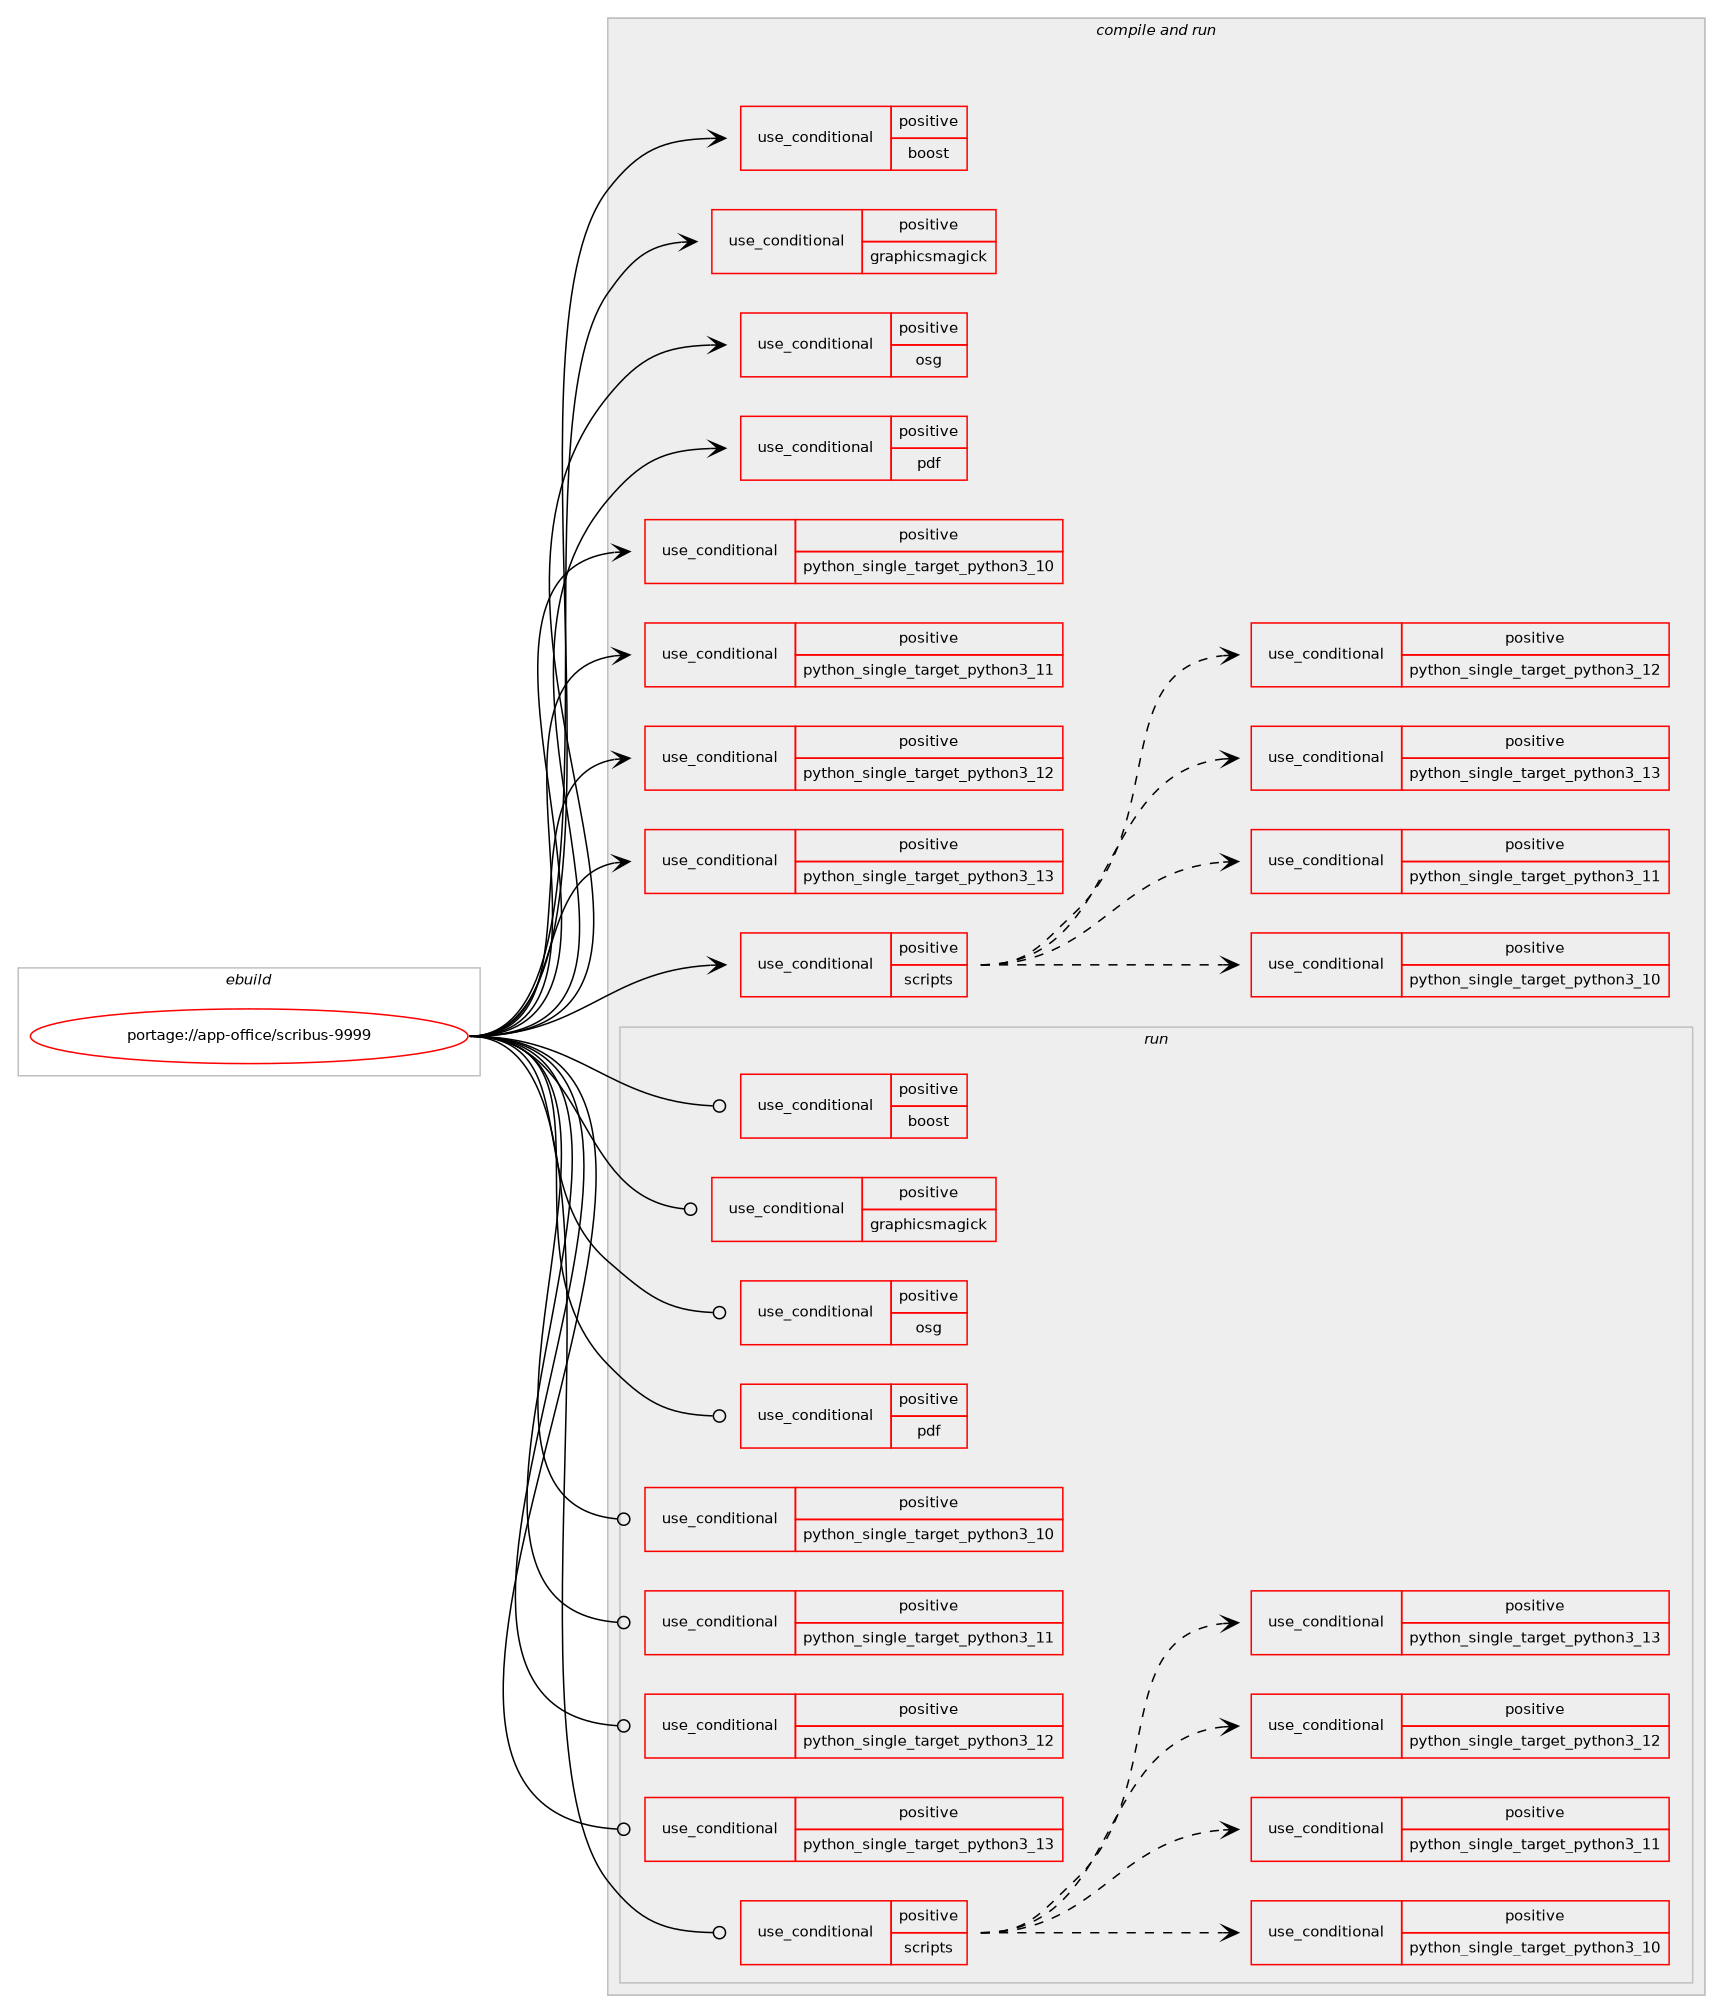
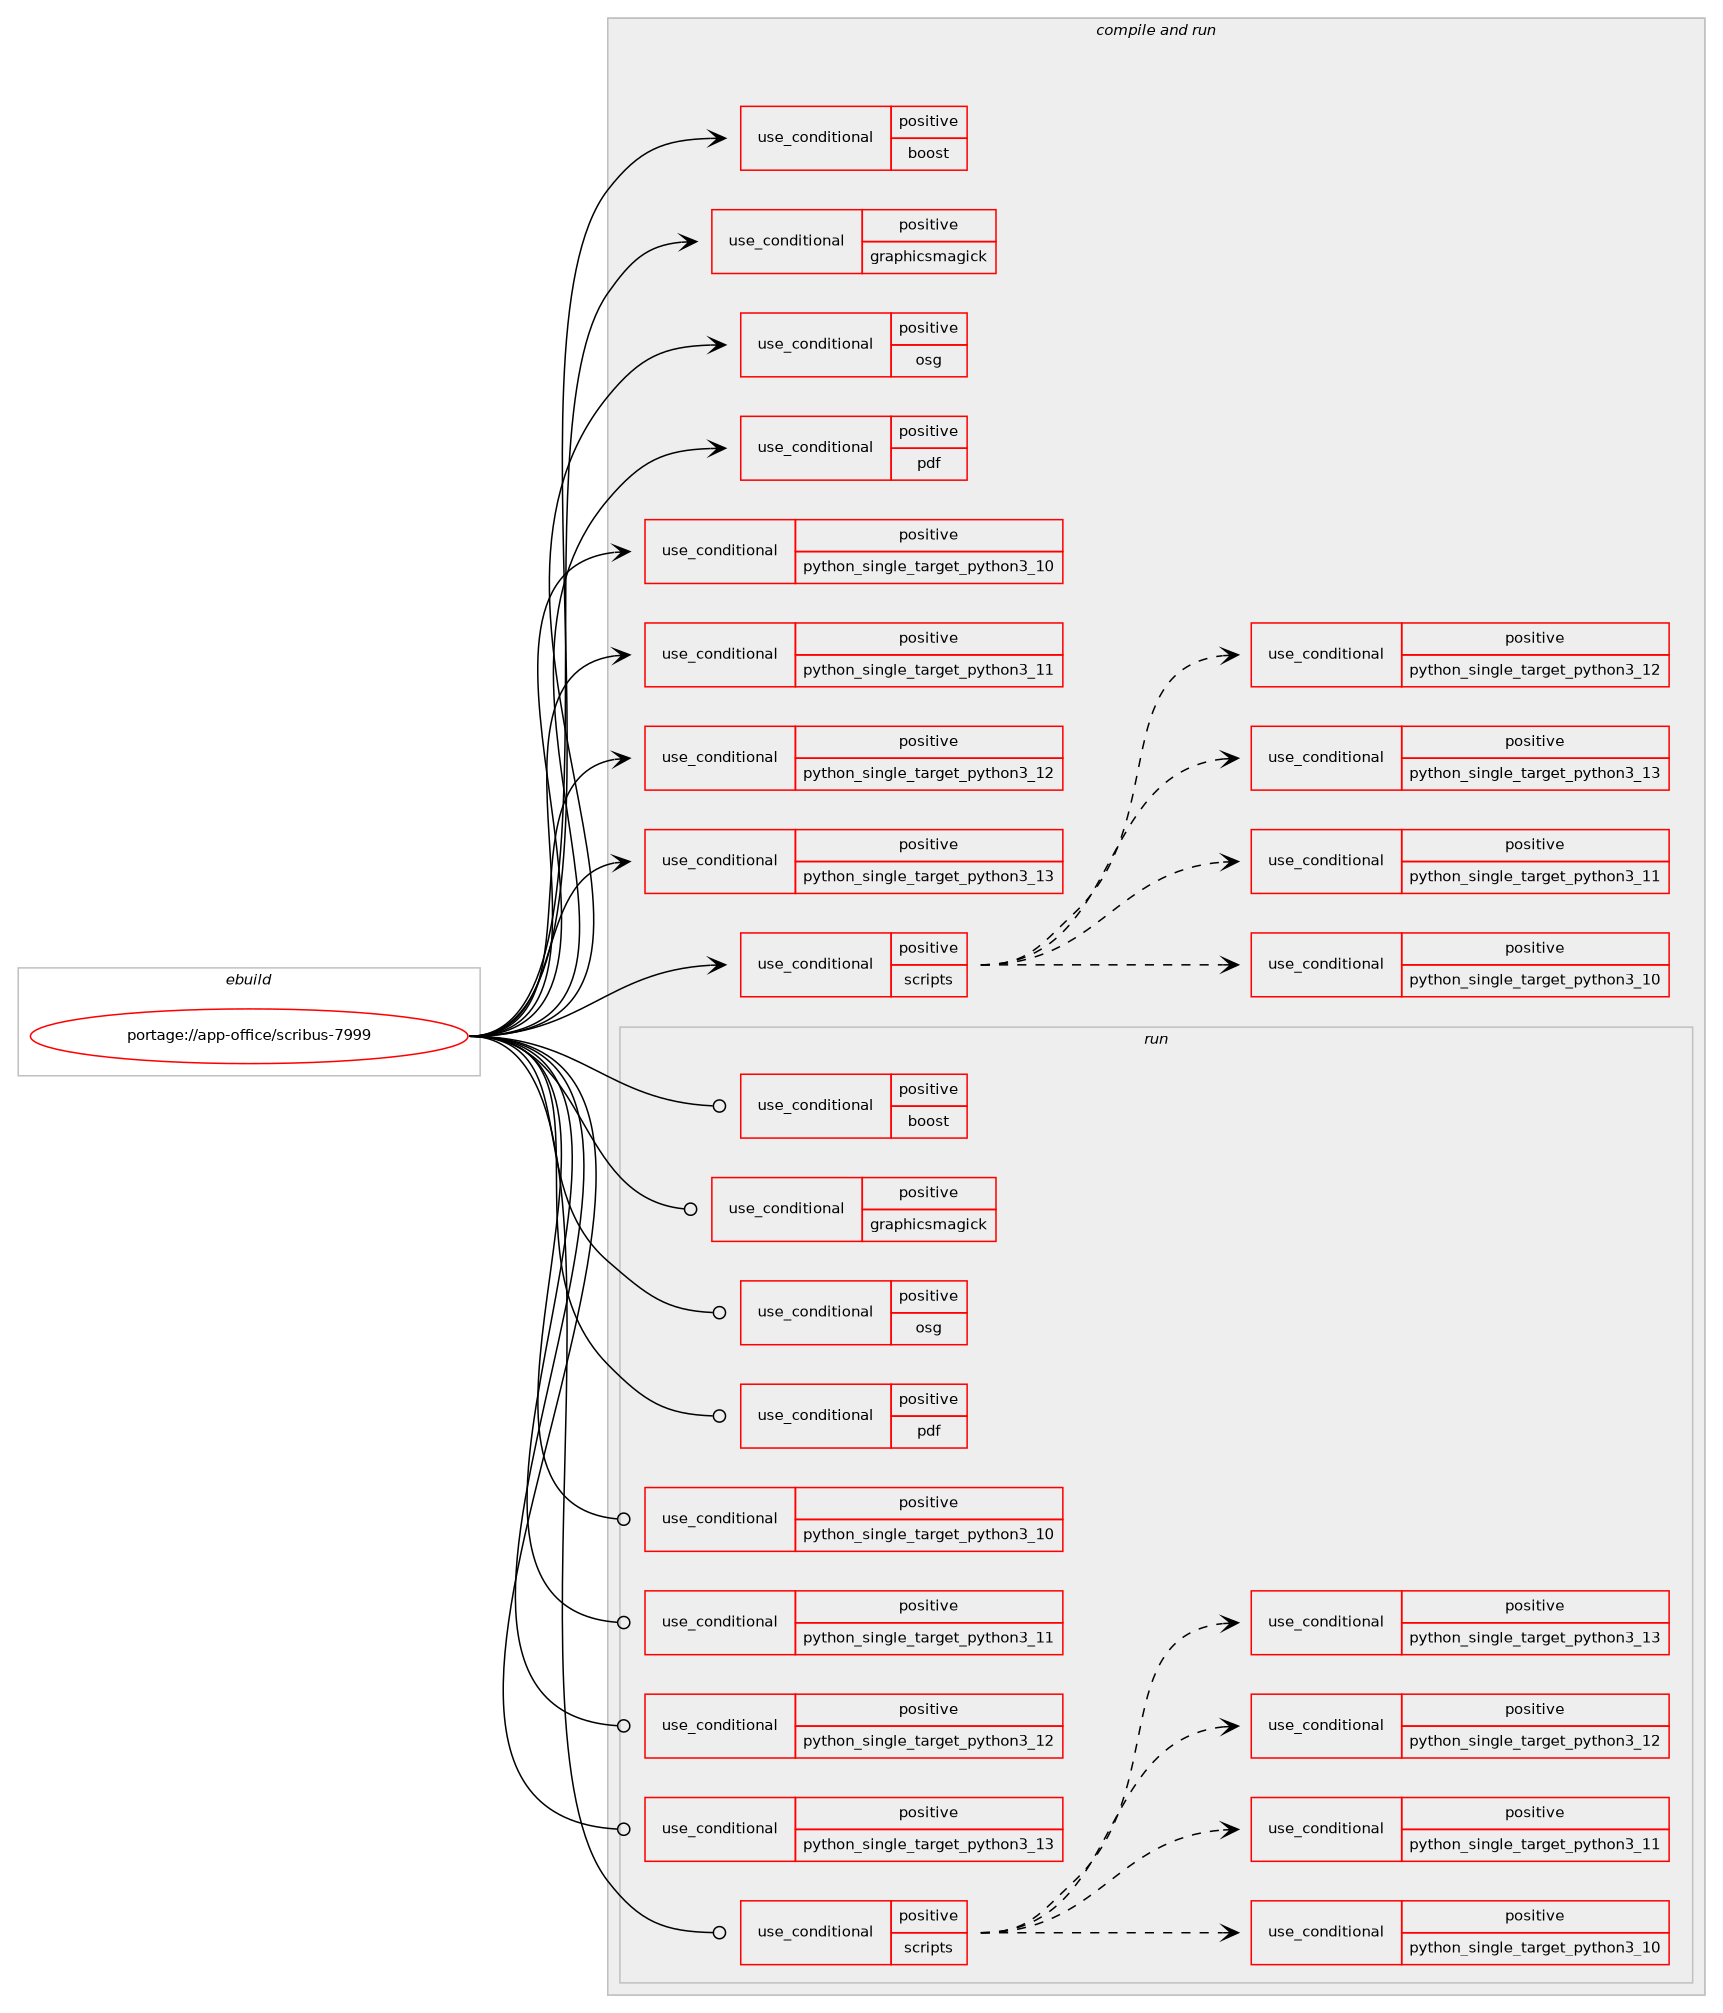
node "portage://app-office/scribus-9999": label "portage://app-office/scribus-9999" -> "portage://app-office/scribus-7999"
